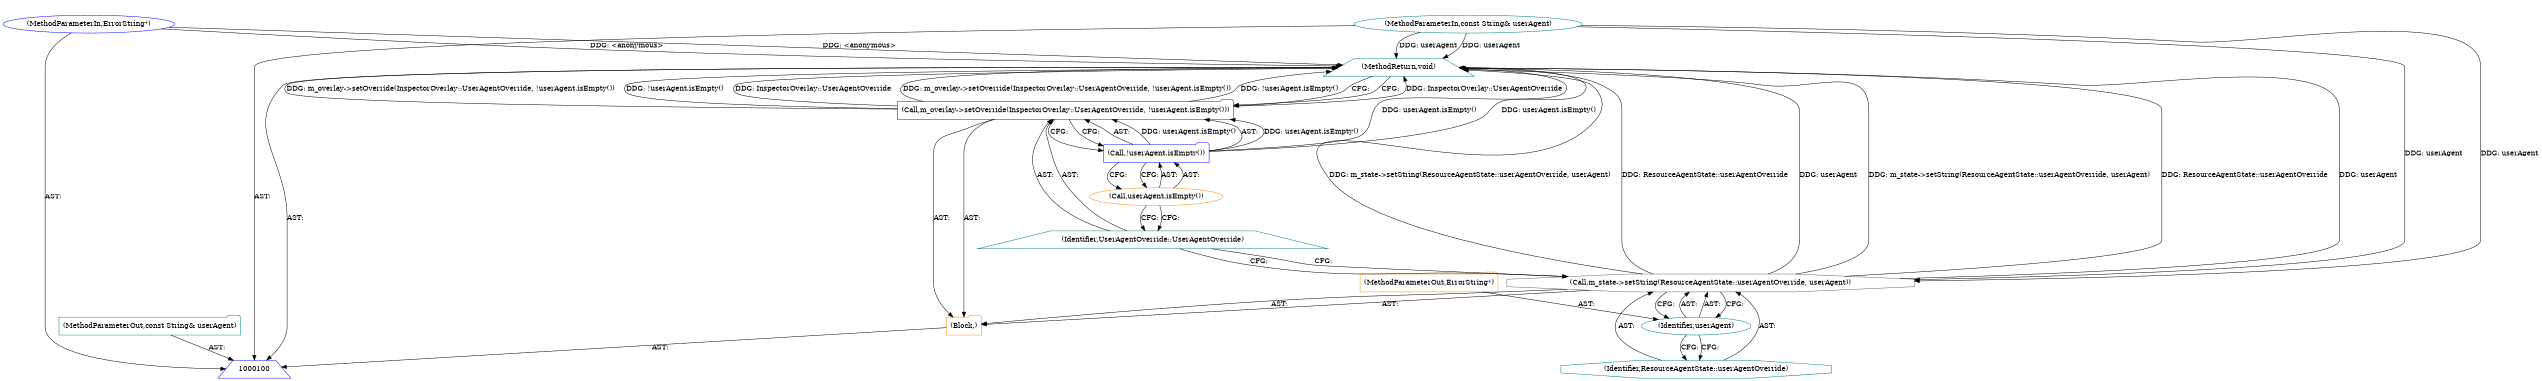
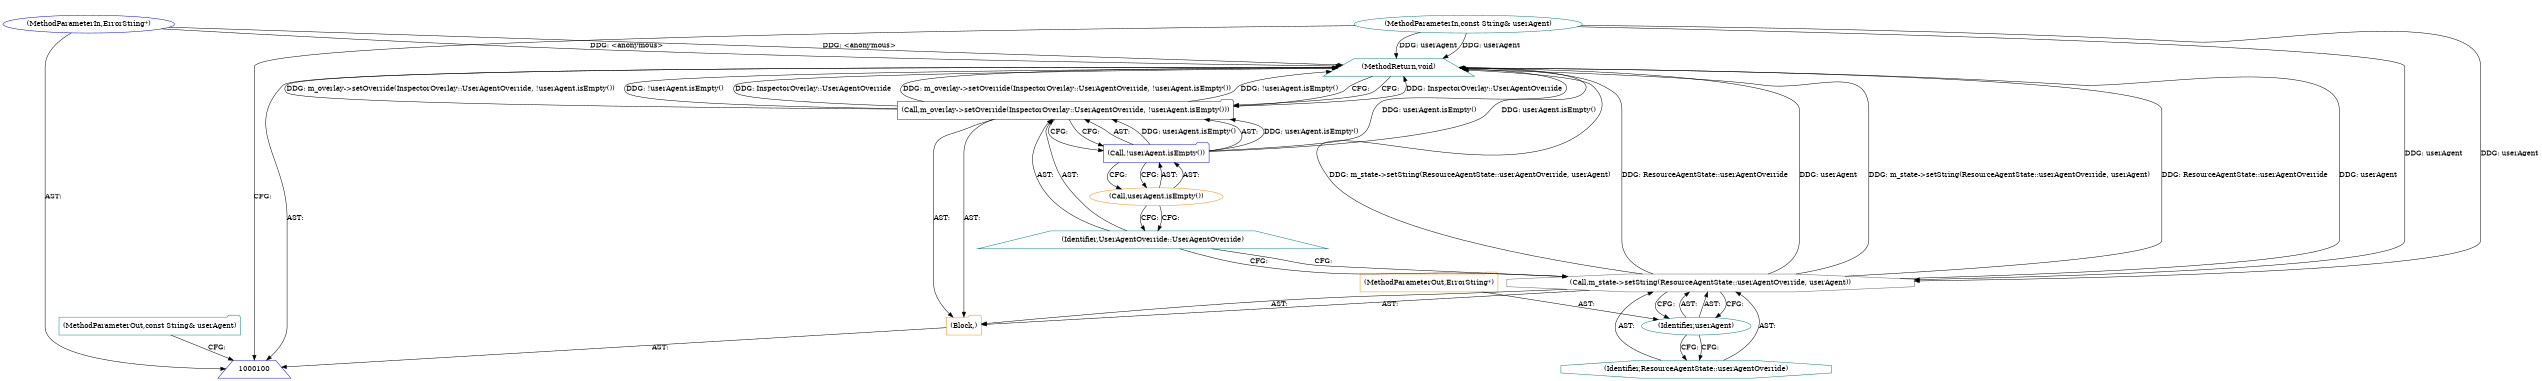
edge "(MethodParameterIn,const String& userAgent)" -> "1000100": label "AST: " -> "CFG: "
edge "(MethodParameterOut,const String& userAgent)" -> "1000100": label "AST: " -> "CFG: "
